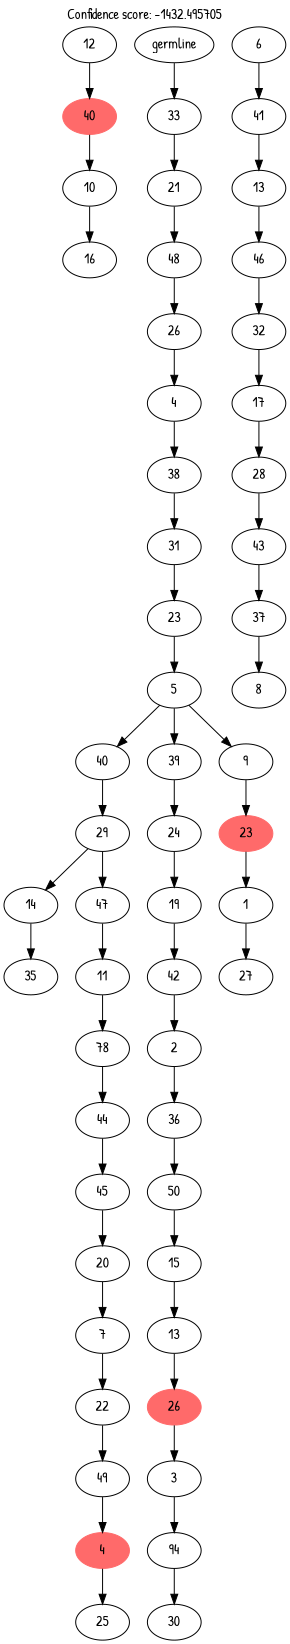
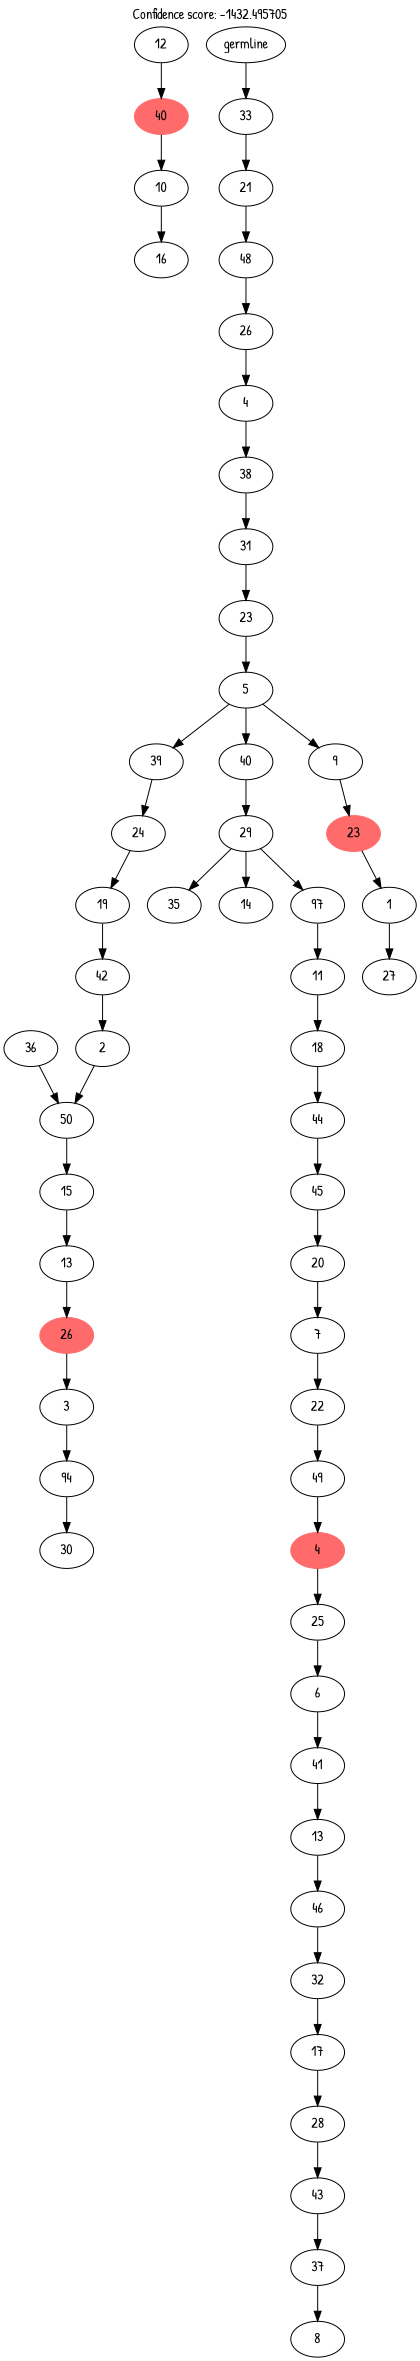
node "47": label "47" -> "97"
edge "14" -> "35": now "29" -> "35"
node "78": label "78" -> "18"
edge "2" -> "36": now "2" -> "50"
edge "25" -> "6": added
